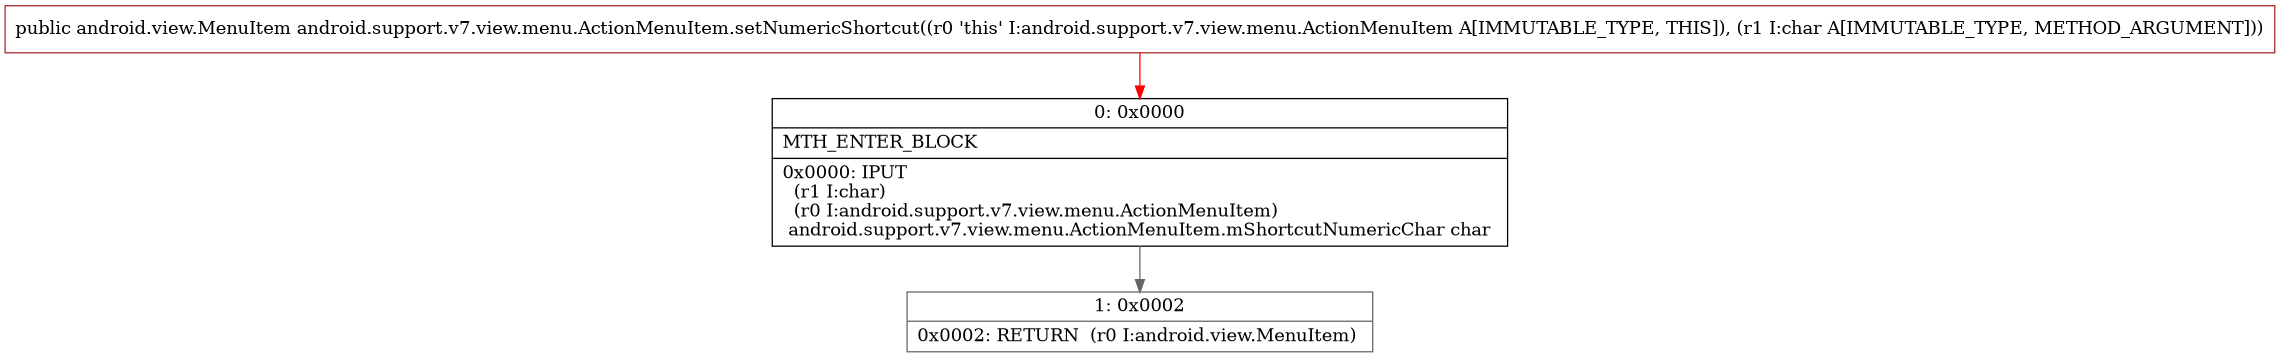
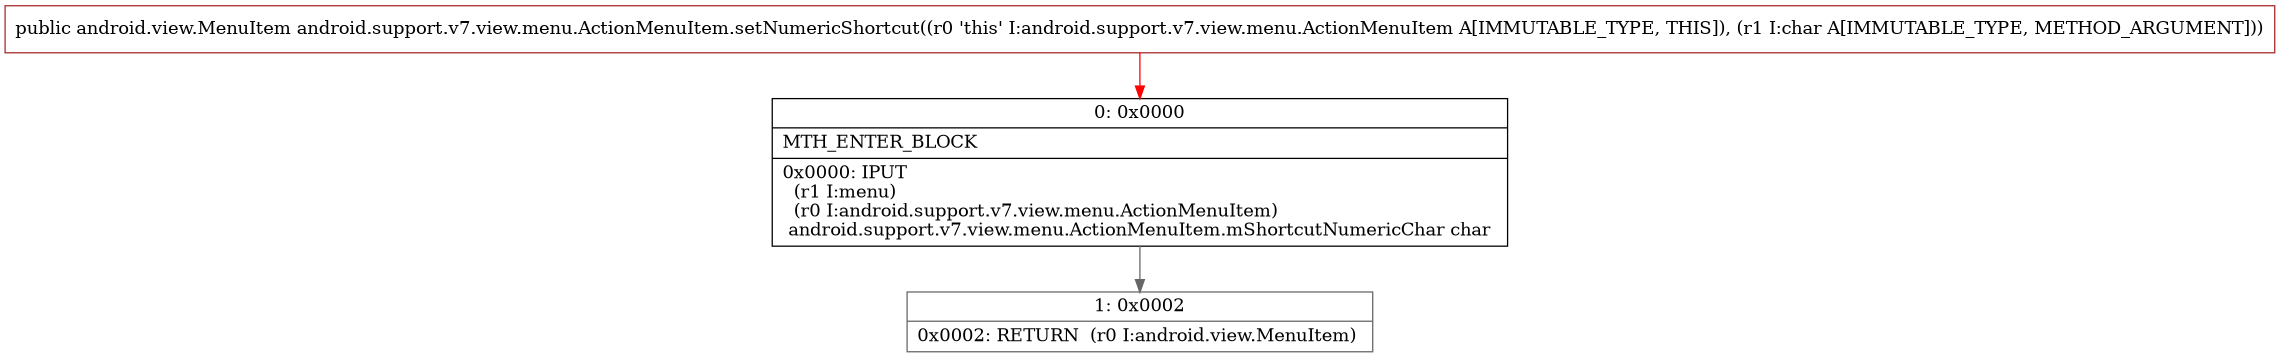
node "0: 0x0000": text "(r1 I:char)" -> "(r1 I:menu)"
